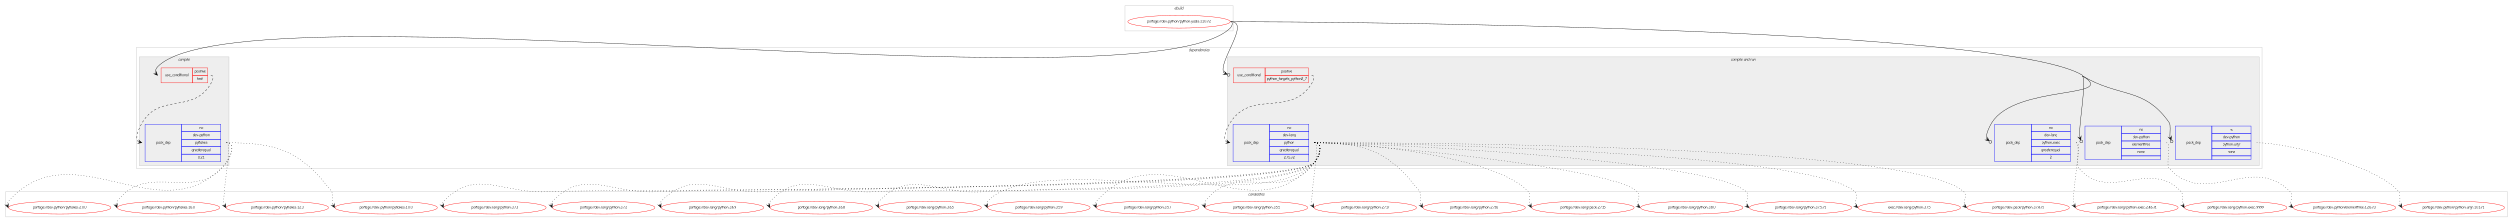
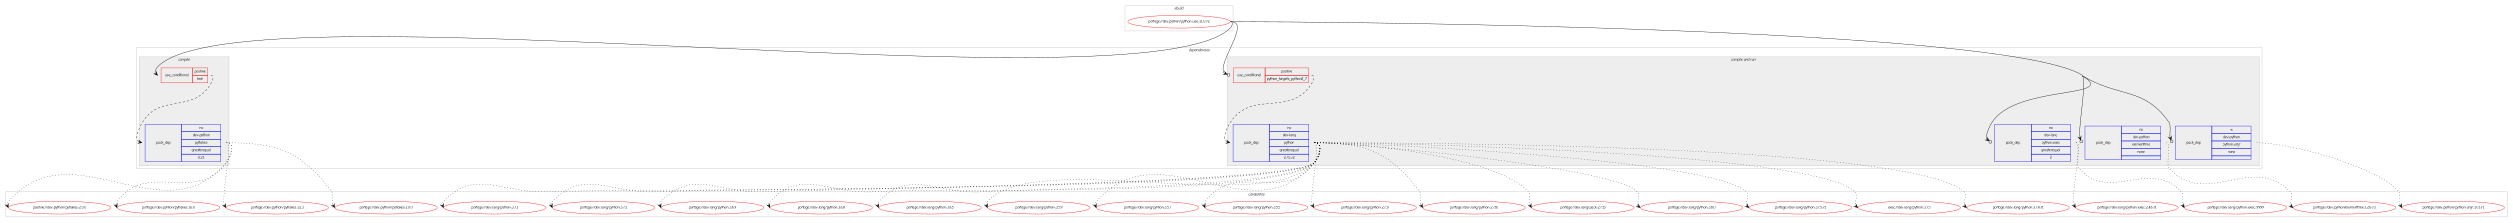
node "portage://dev-python/python-yadis-1.1.0-r2": label "portage://dev-python/python-yadis-1.1.0-r2" -> "portage://dev-python/python-use-1.1.0-r2"
node "portage://dev-python/pyflakes-2.0.0": label "portage://dev-python/pyflakes-2.0.0" -> "positive://dev-python/pyflakes-2.0.0"
node "portage://dev-pack/python-3.7.4-r1": label "portage://dev-pack/python-3.7.4-r1" -> "portage://dev-lang/python-3.7.4-r1"
